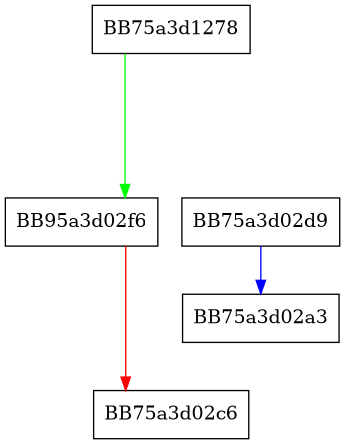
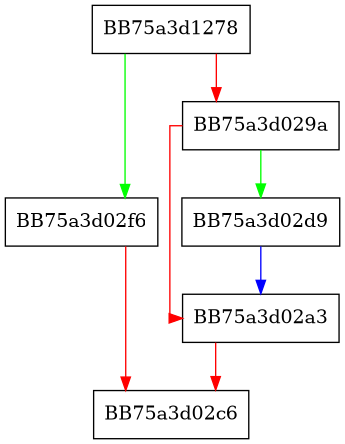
node "BB75a3d029a": added
node "BB95a3d02f6": label "BB95a3d02f6" -> "BB75a3d02f6"
edge "BB75a3d02a3" -> "BB75a3d02c6": added
